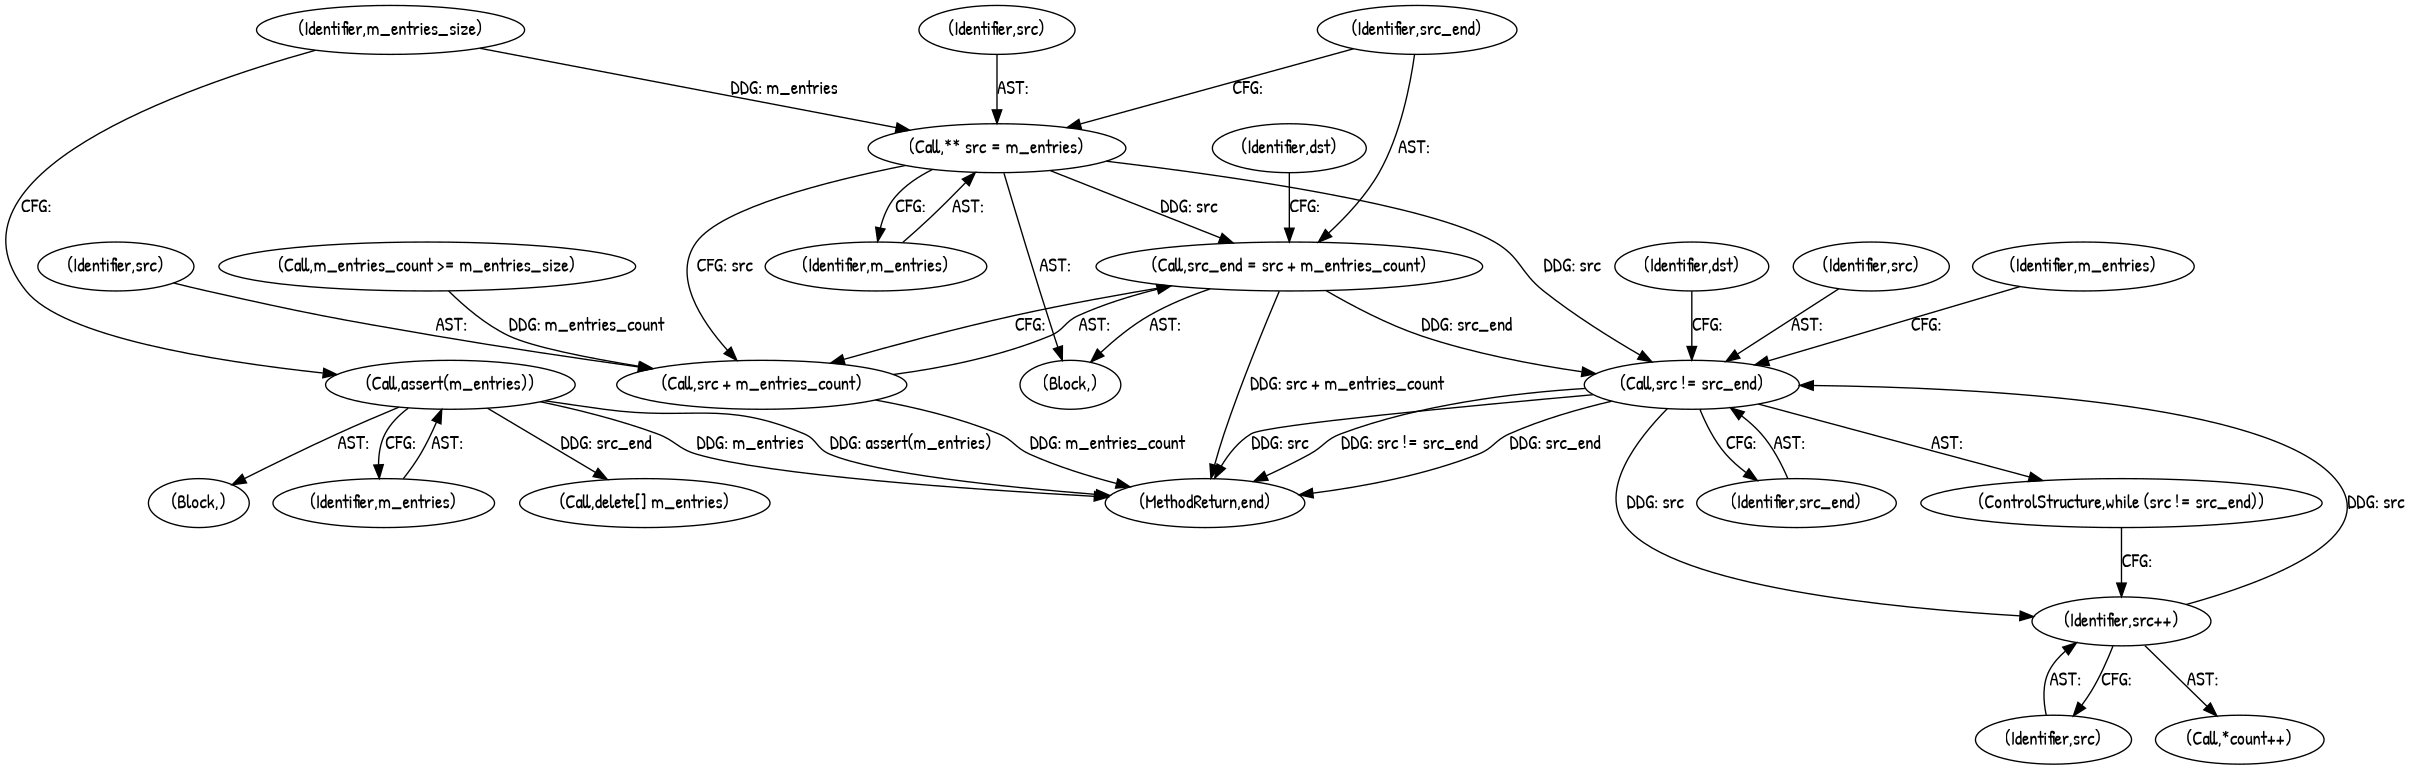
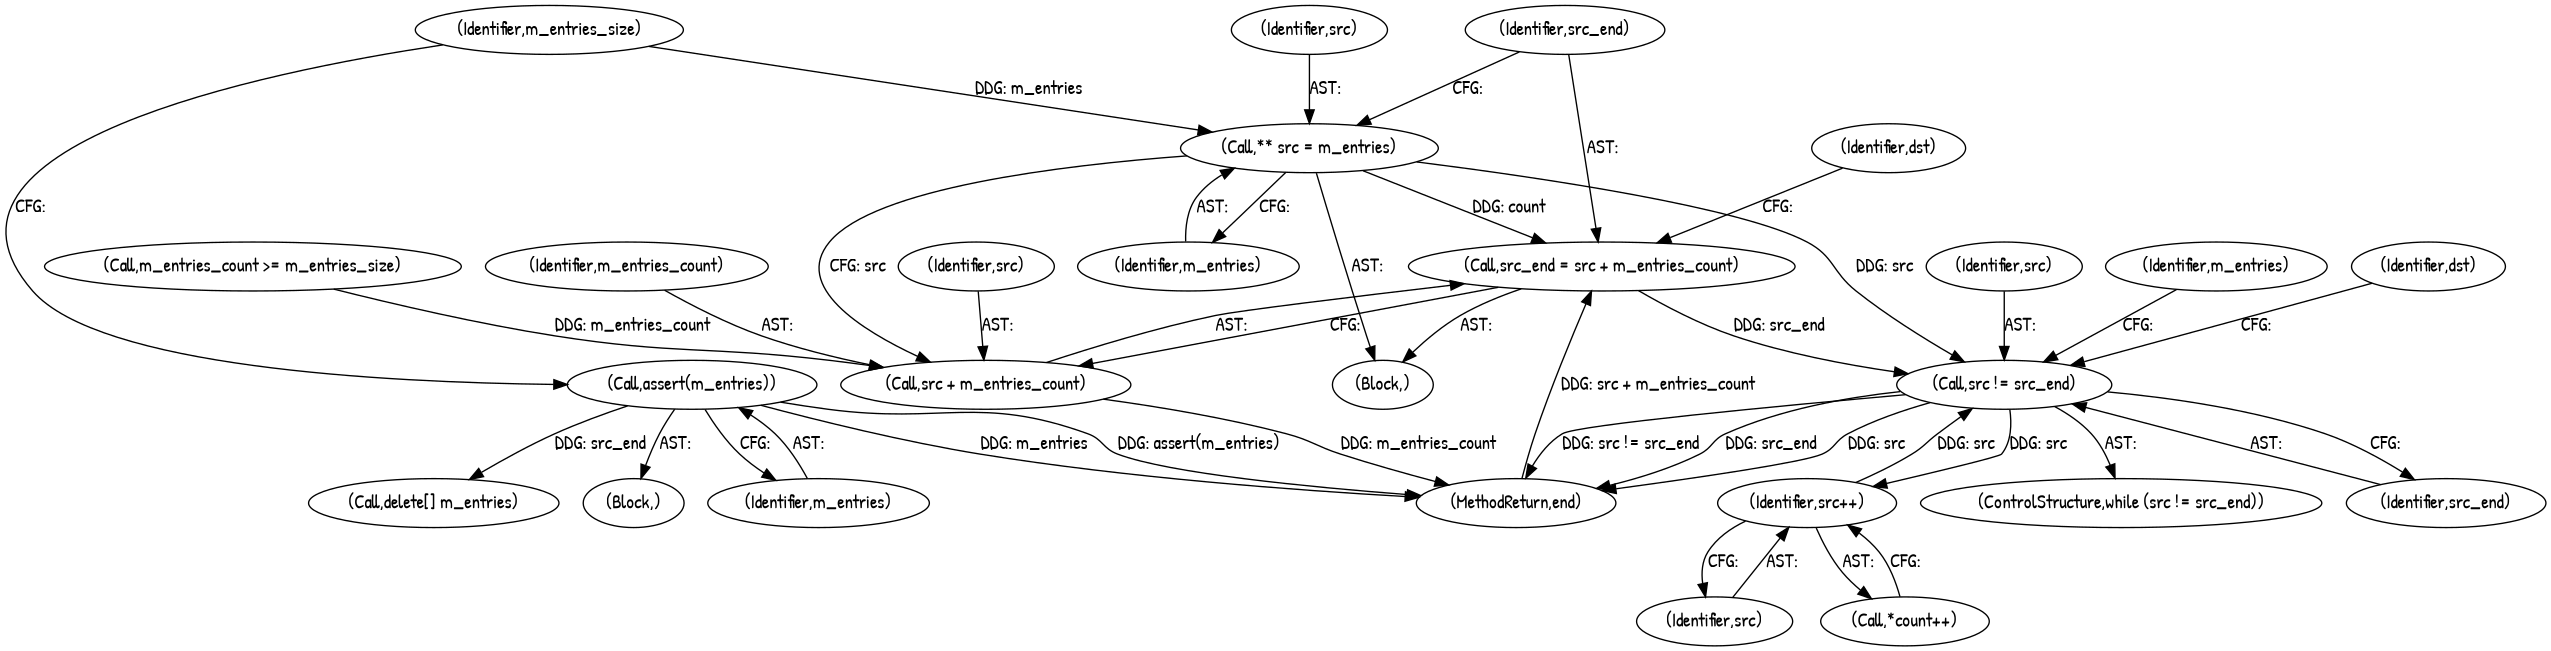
edge "(Call,** src = m_entries)" -> "(Call,src_end = src + m_entries_count)": label "DDG: src" -> "DDG: count"
node "(Identifier,m_entries_count)": added
edge "(Call,src_end = src + m_entries_count)" -> "(MethodReturn,end)": reversed
edge "(ControlStructure,while (src != src_end))" -> "(Identifier,src++)": now "(Call,*count++)" -> "(Identifier,src++)"
